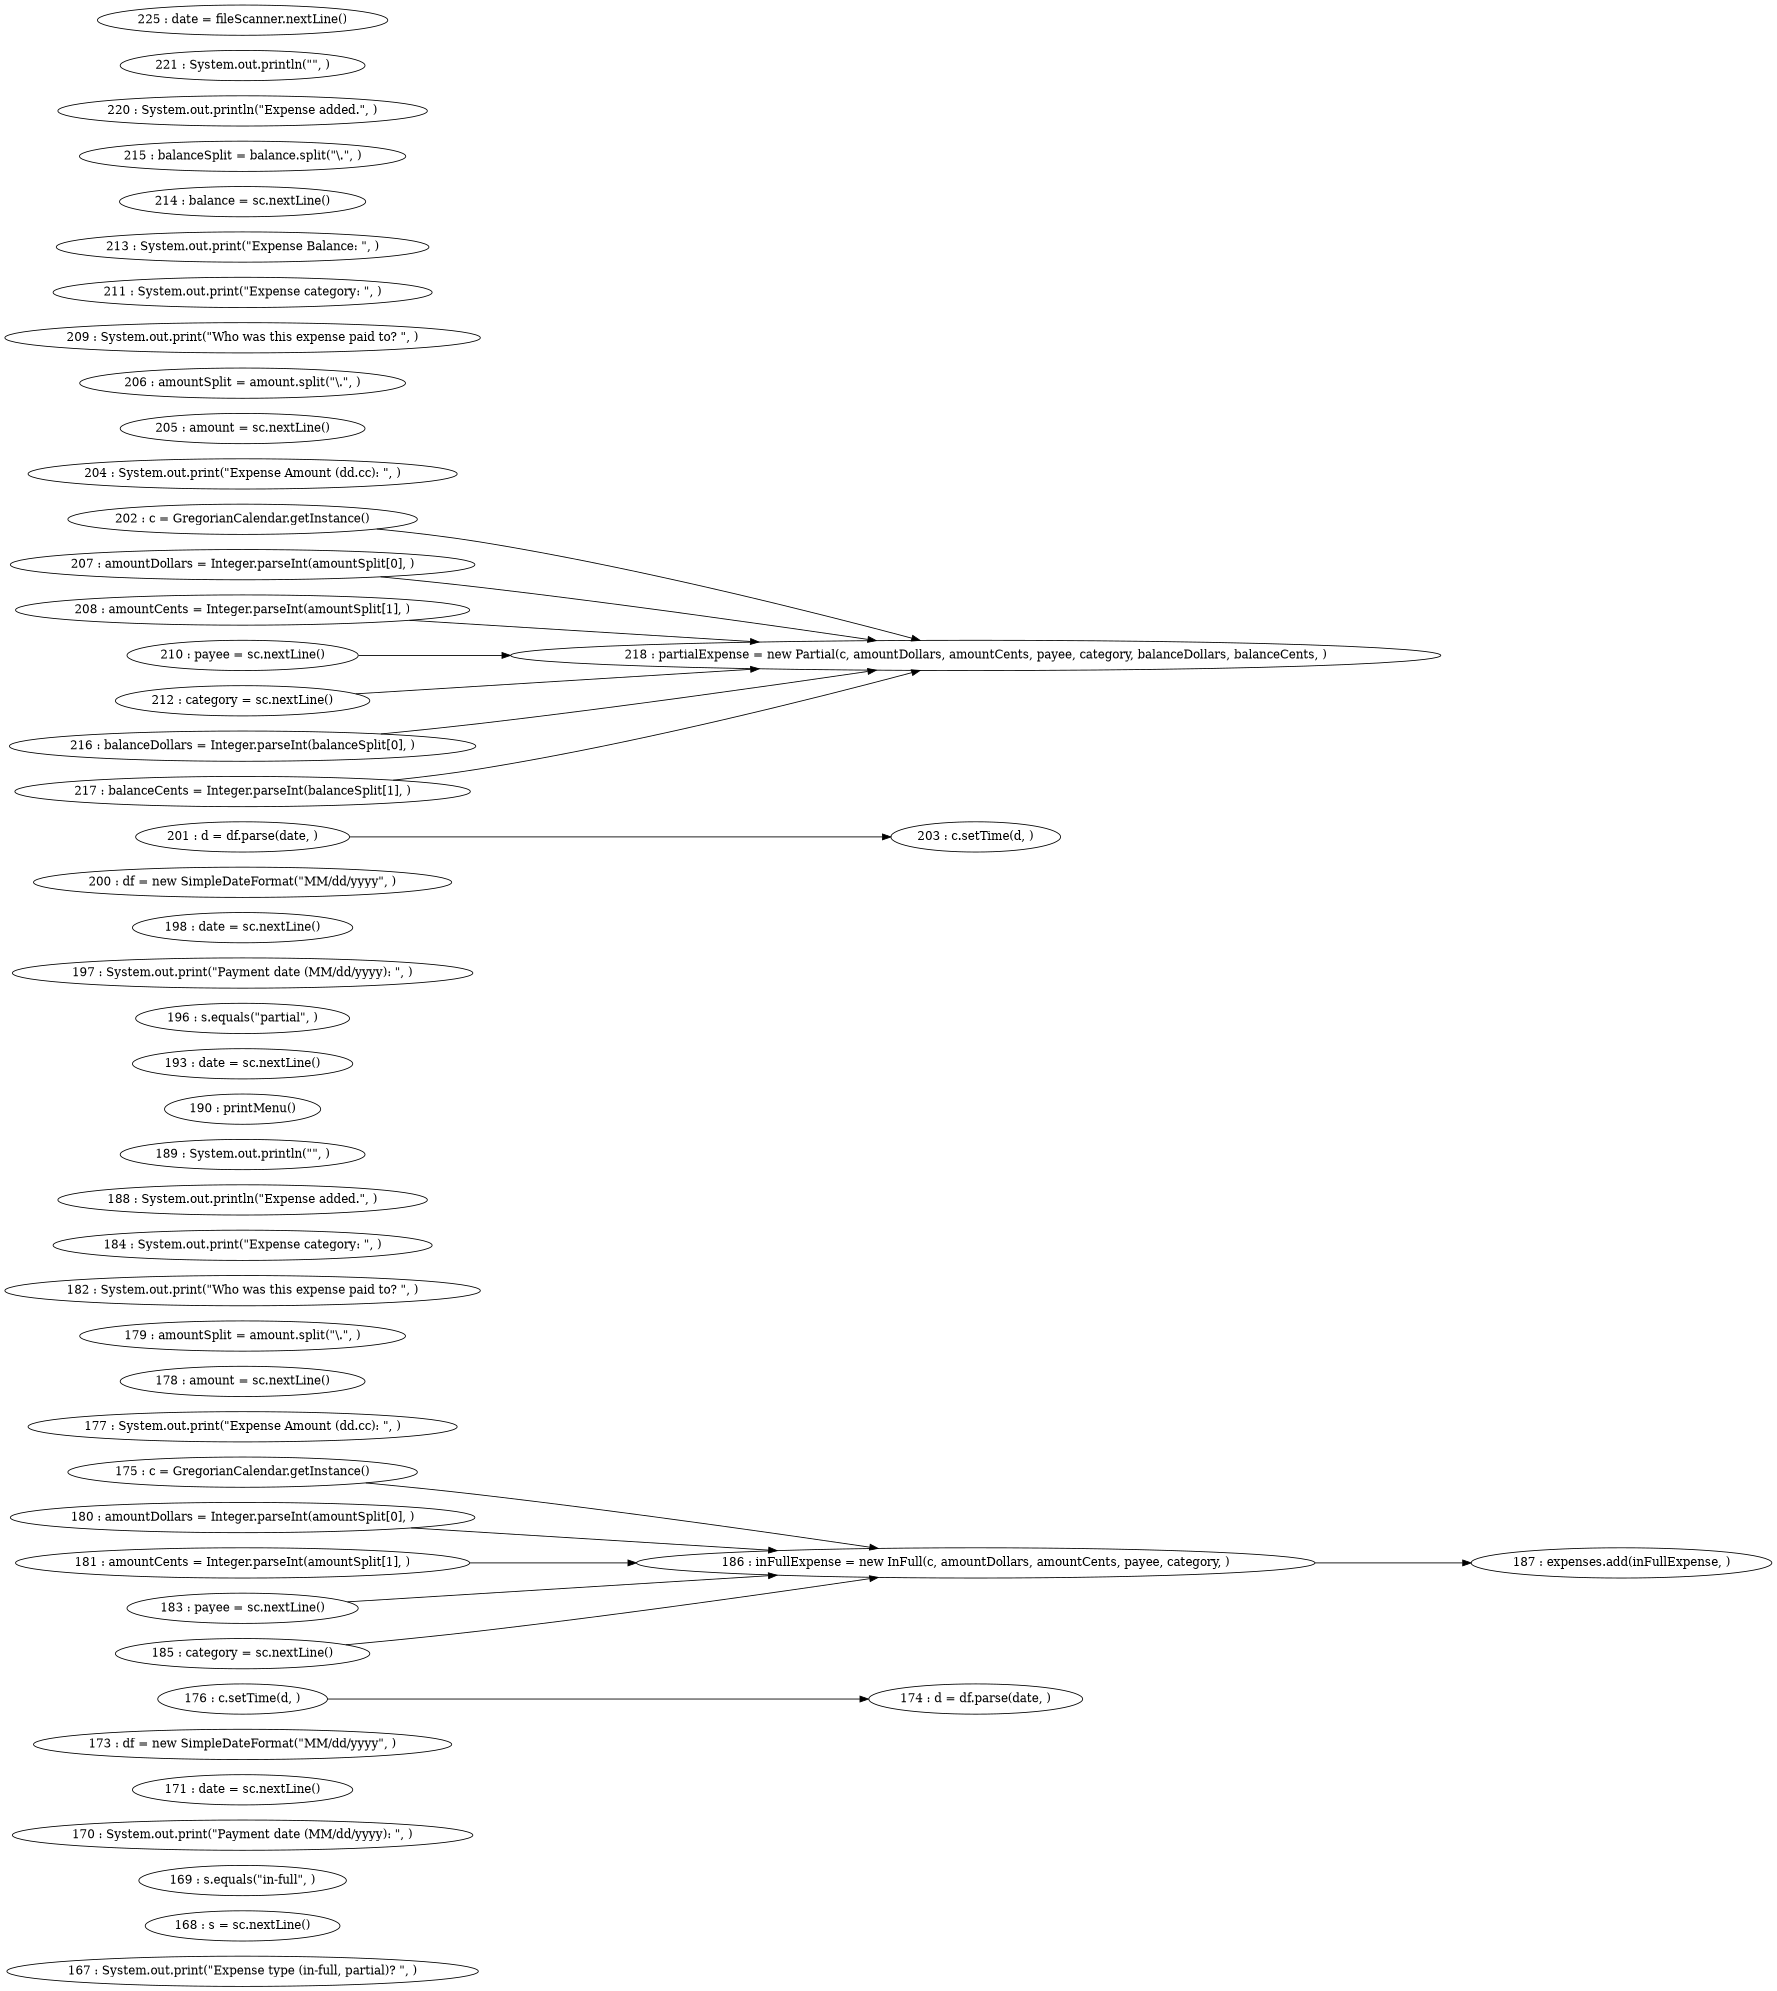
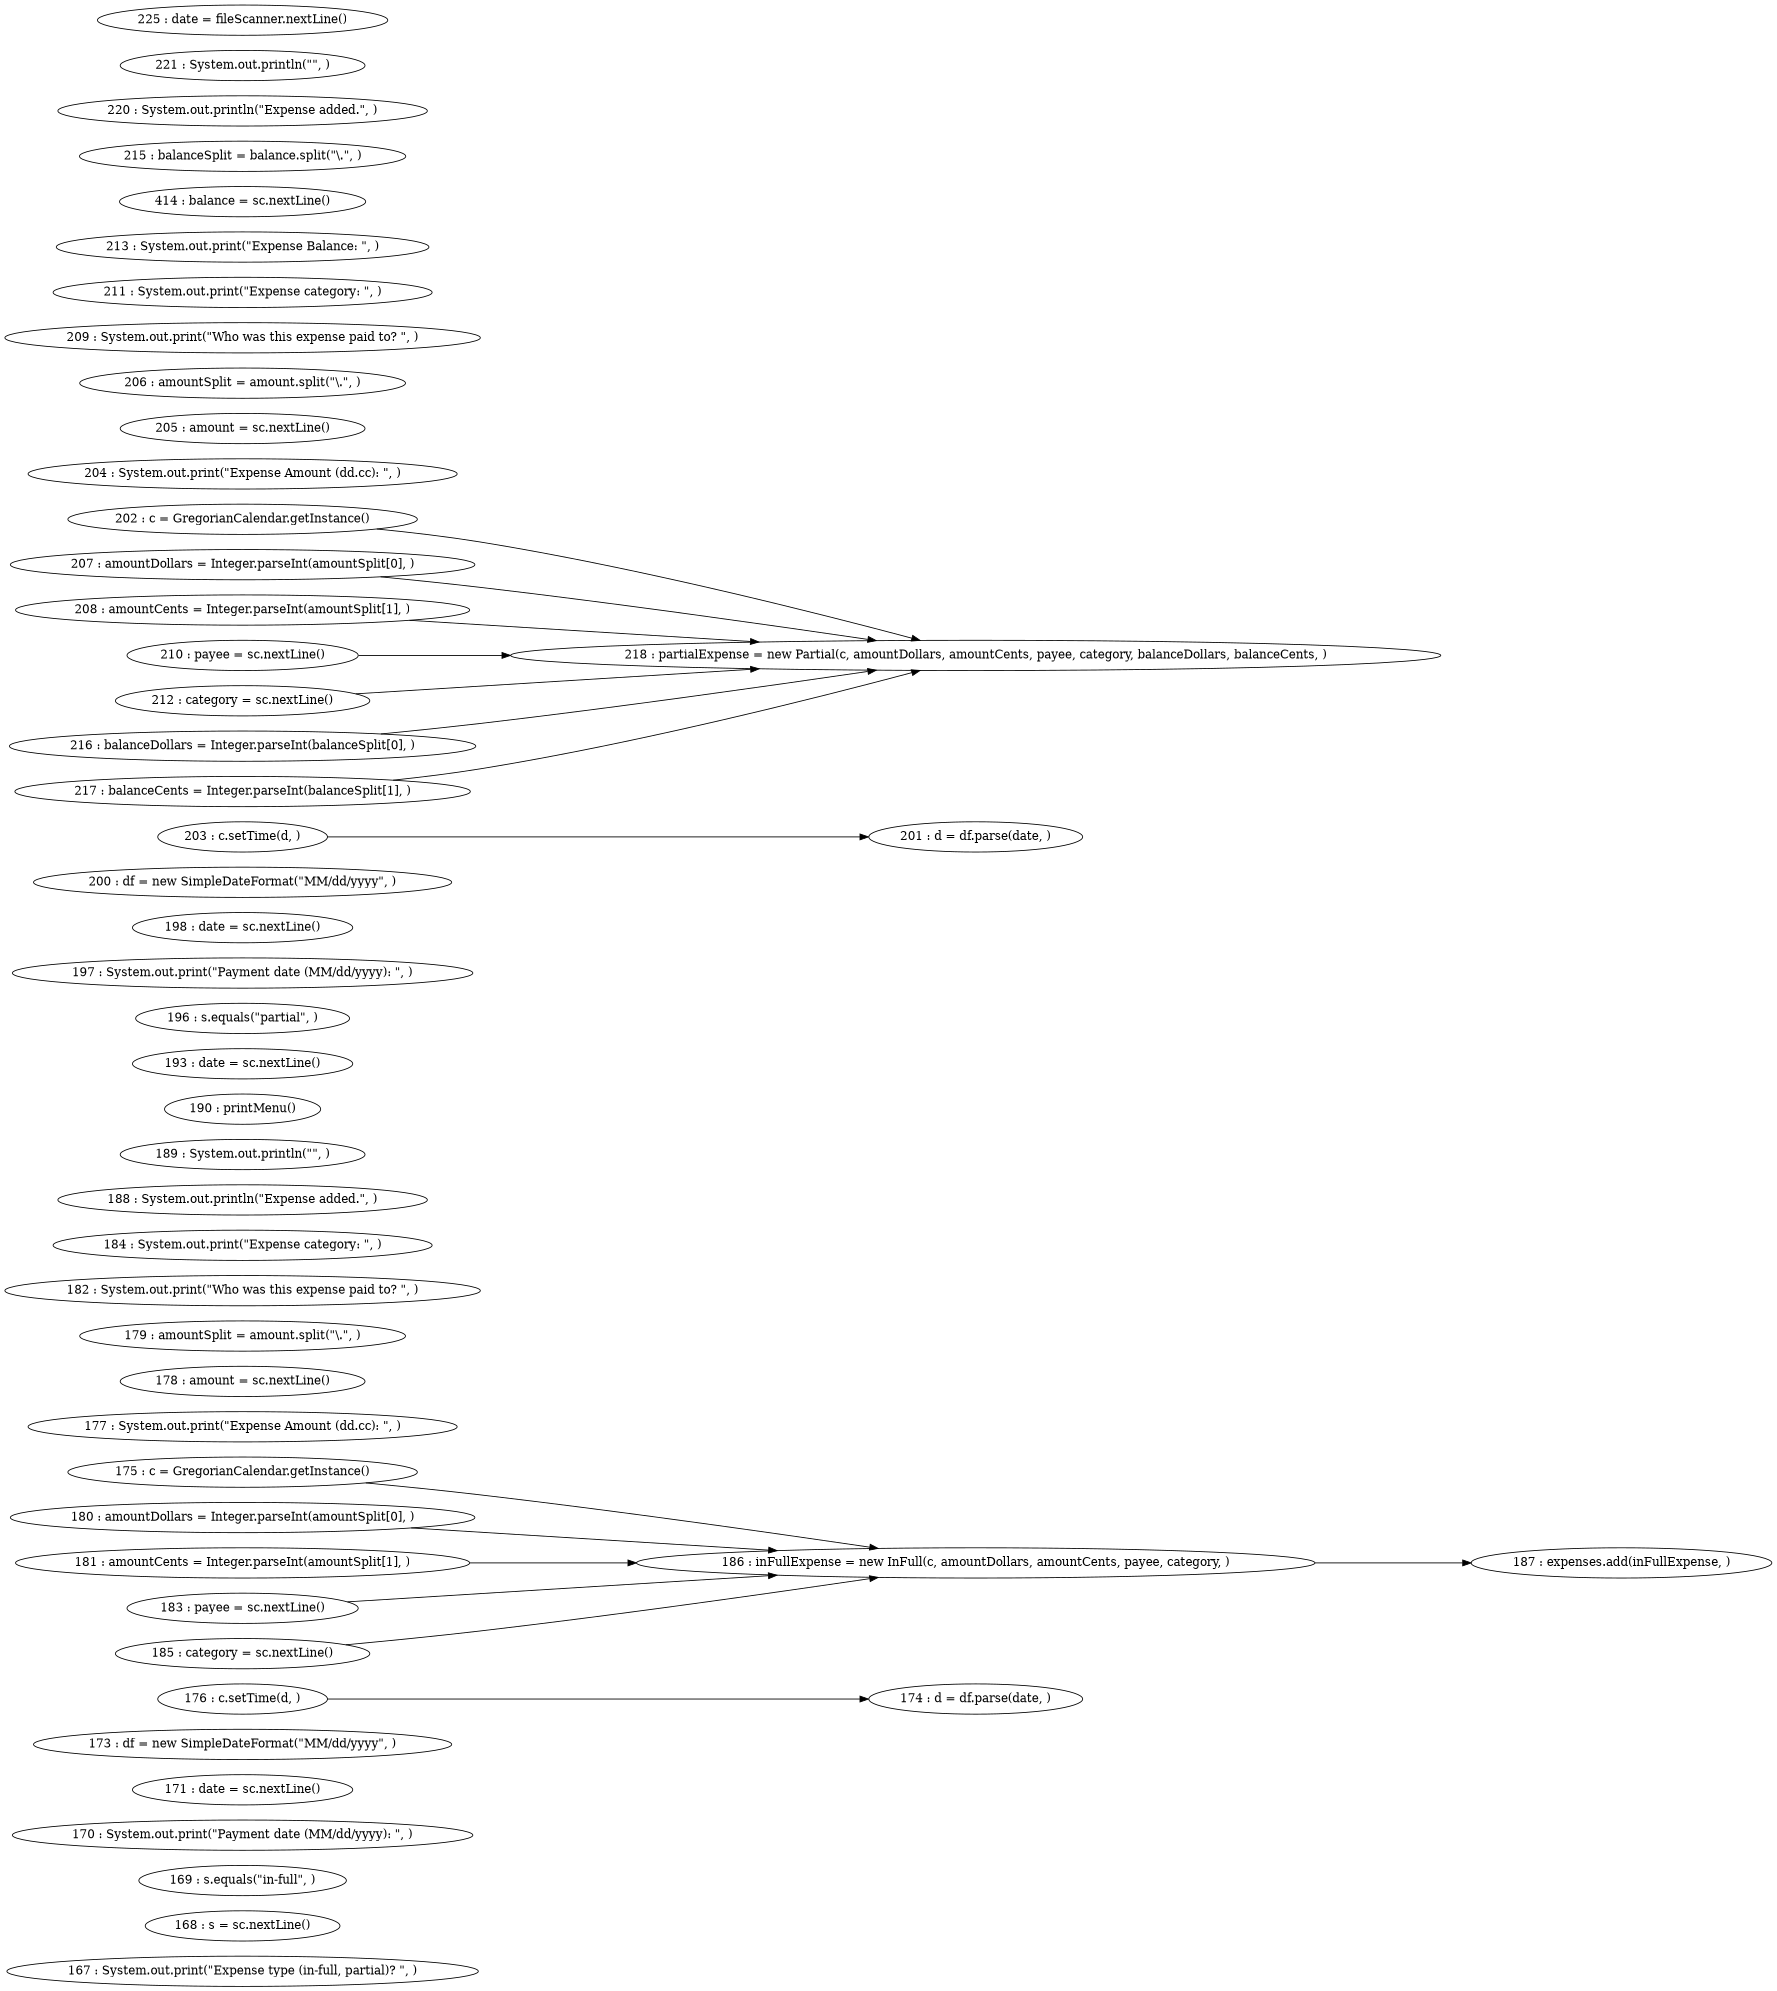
node "214 : balance = sc.nextLine()": label "214 : balance = sc.nextLine()" -> "414 : balance = sc.nextLine()"
edge "201 : d = df.parse(date, )" -> "203 : c.setTime(d, )": reversed
